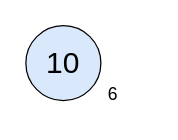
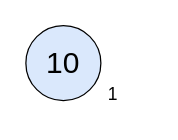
node "6": label "6" -> "1"
